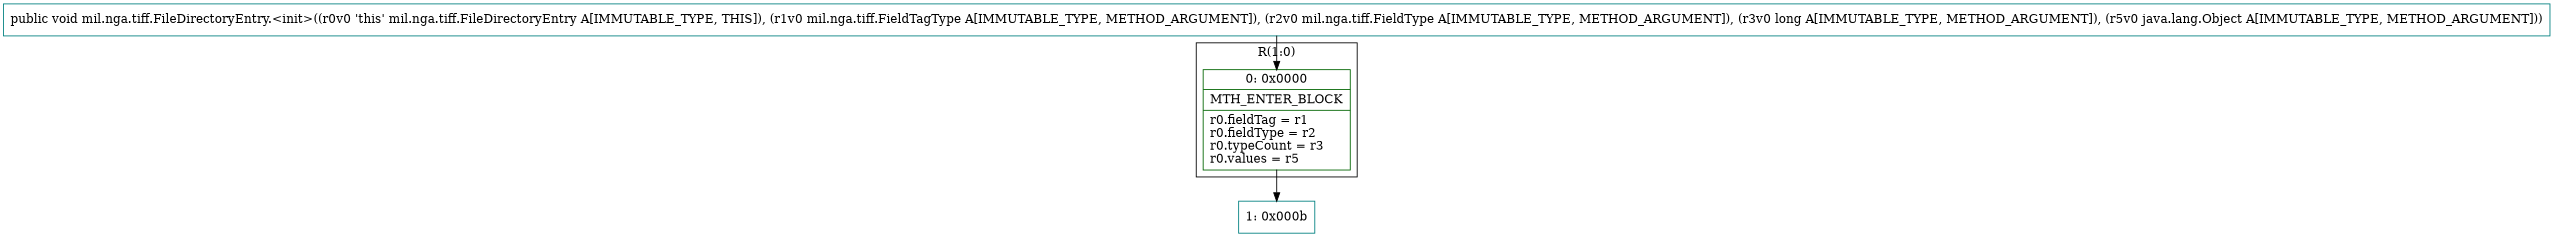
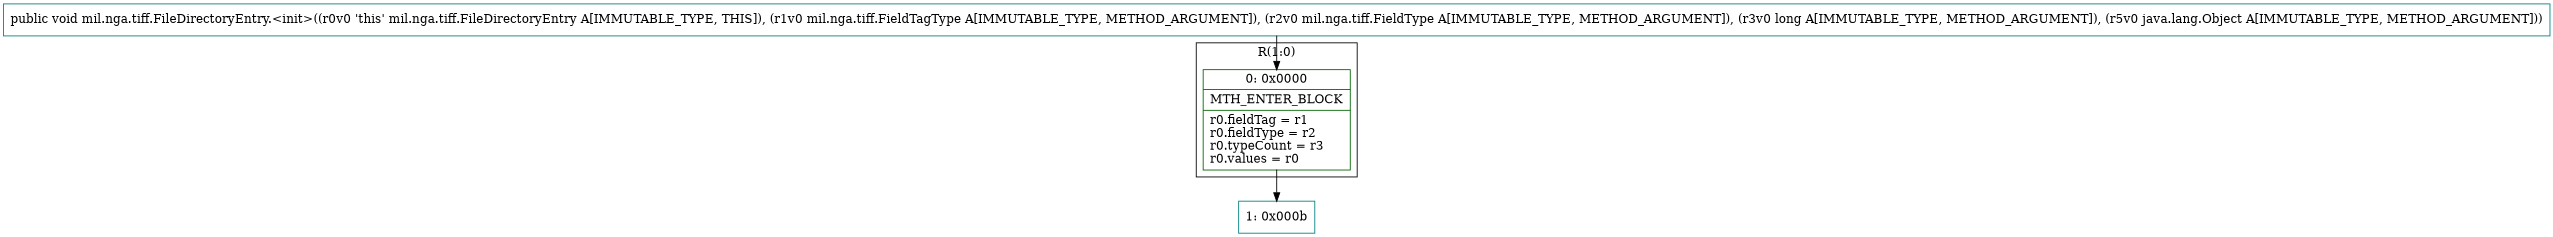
node "0: 0x0000": text "r0.values = r5" -> "r0.values = r0"
